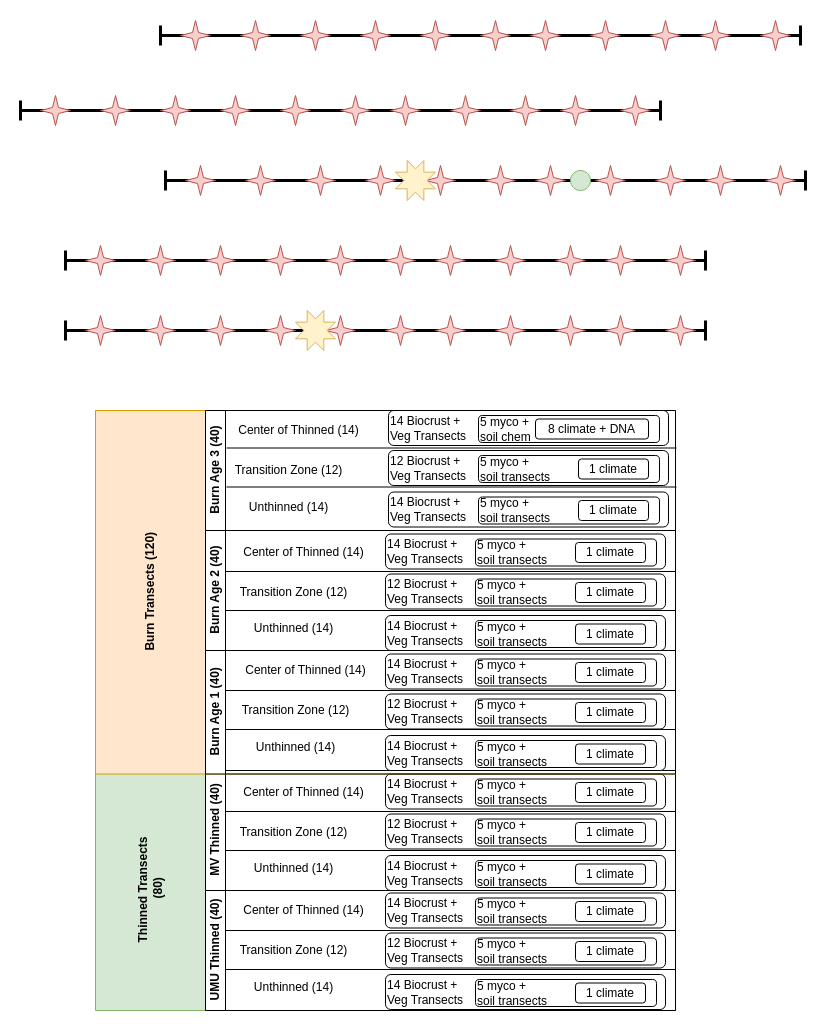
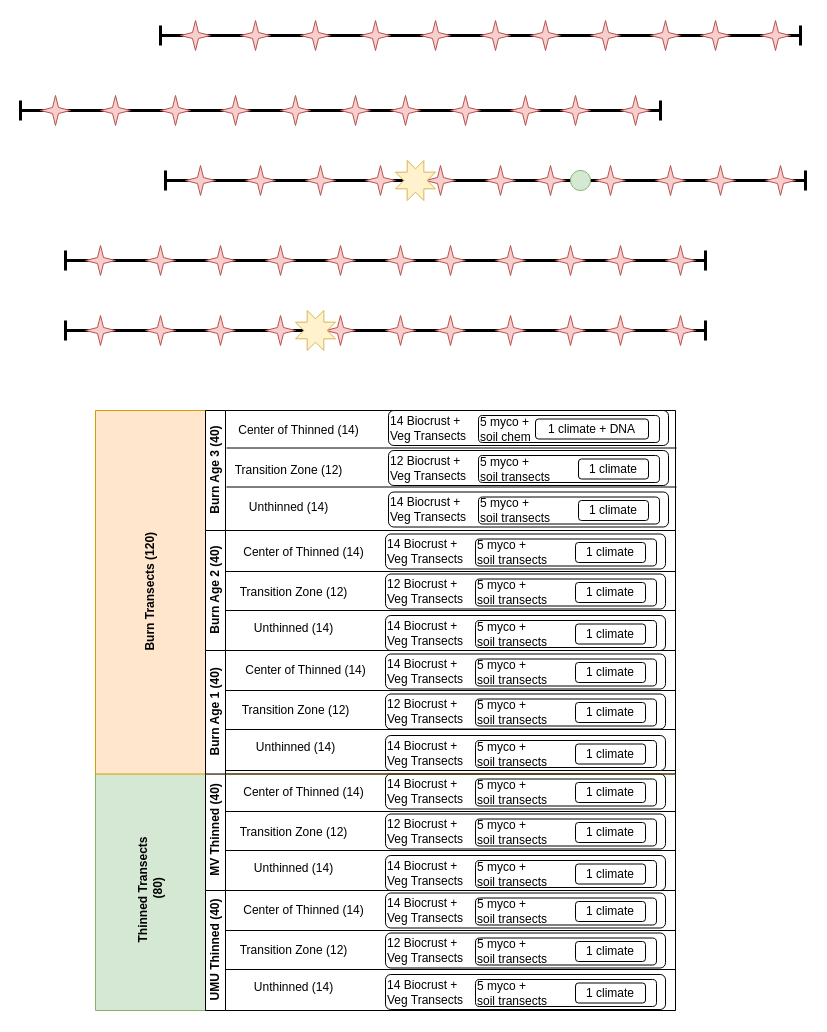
node "8 climate + DNA": label "8 climate + DNA" -> "1 climate + DNA"
